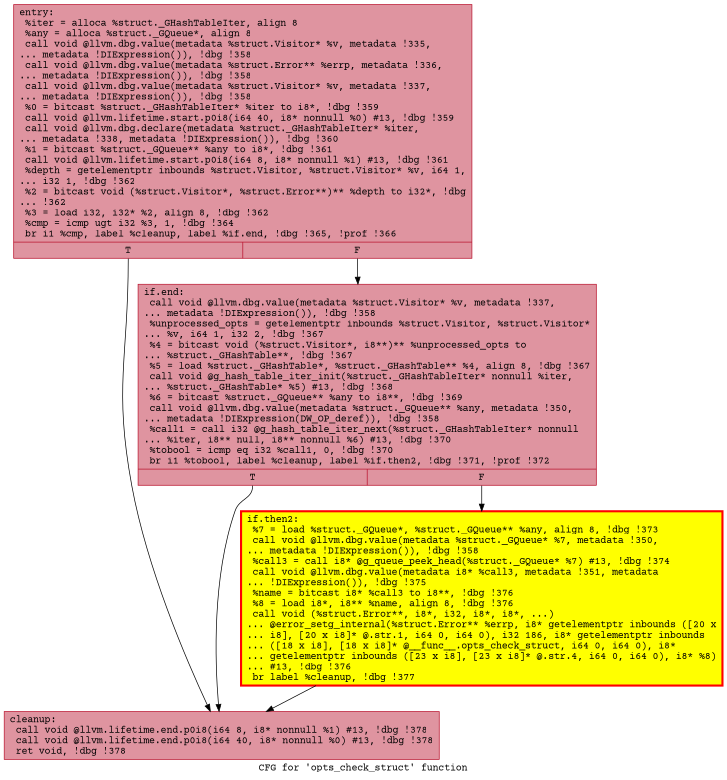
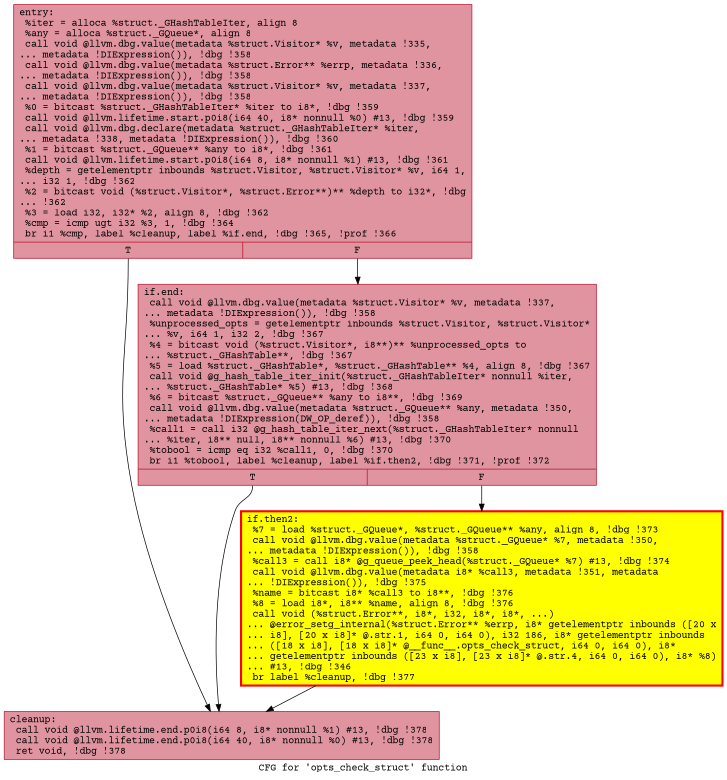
node "if.then2:": text "... #13, !dbg !376" -> "... #13, !dbg !346"
